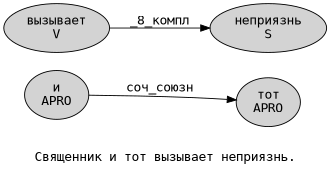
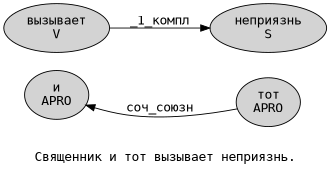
edge "вызывает V" -> "неприязнь S": label "_8_компл" -> "_1_компл"
edge "и APRO" -> "тот APRO": reversed
